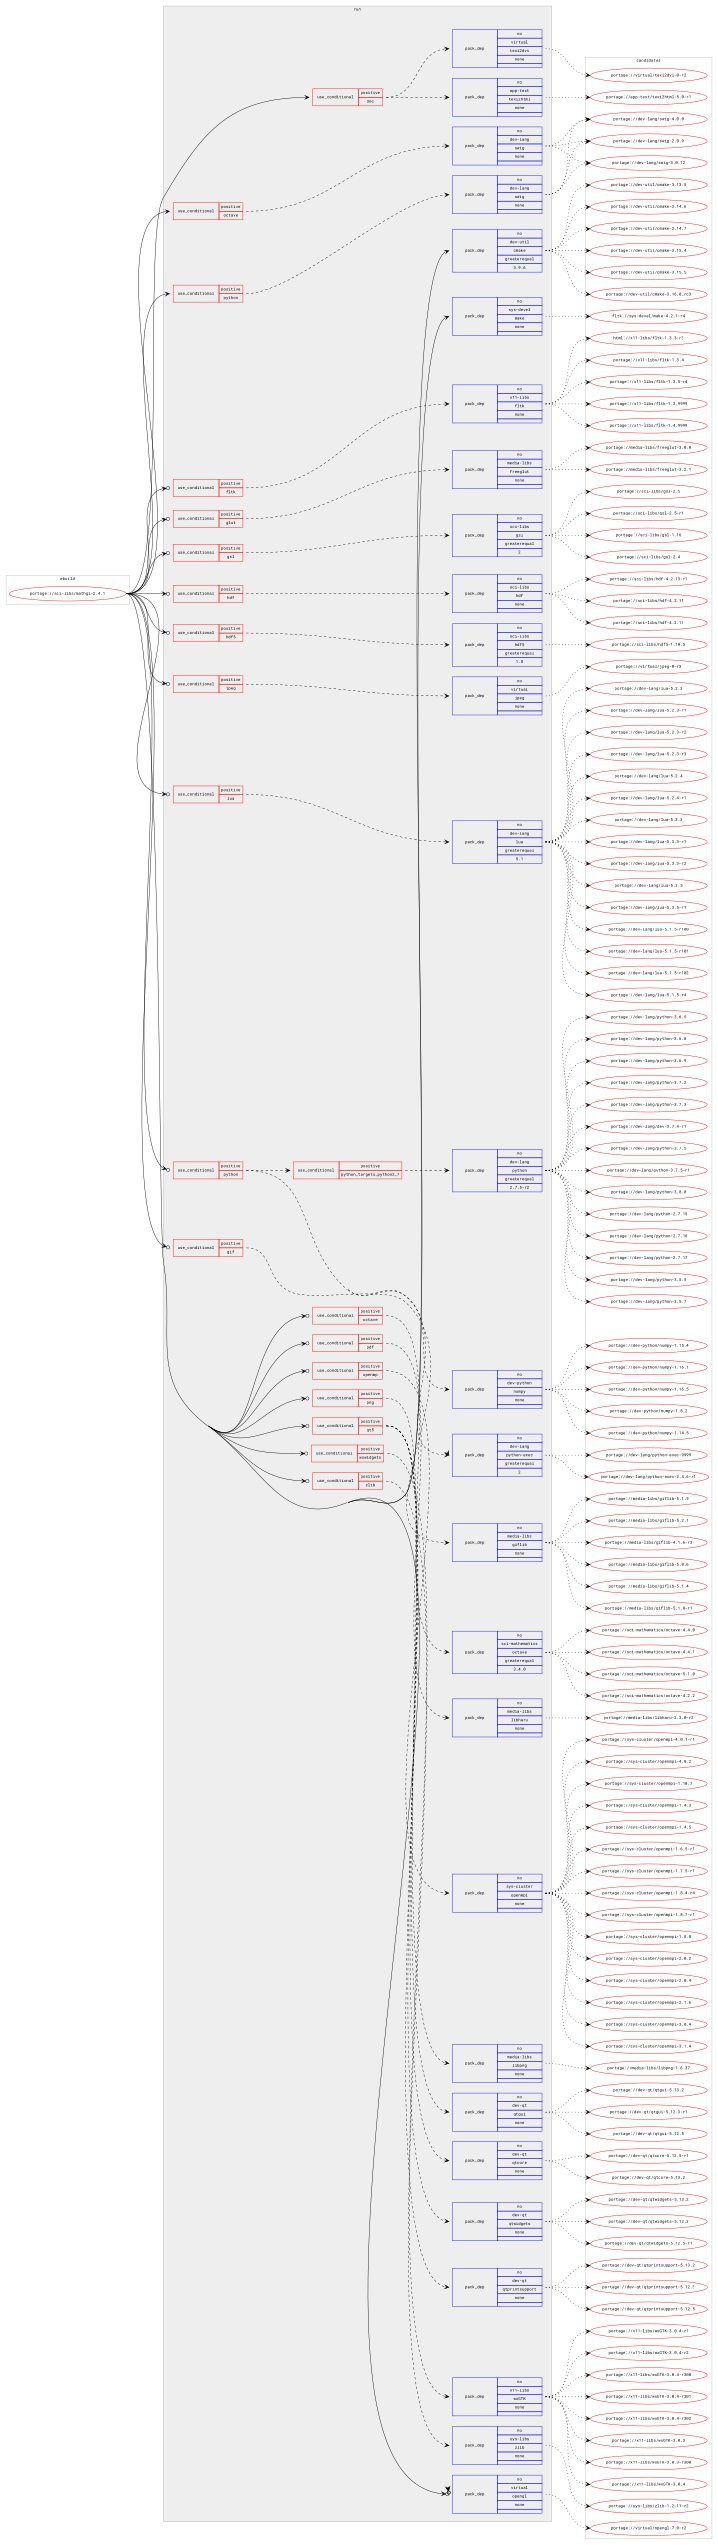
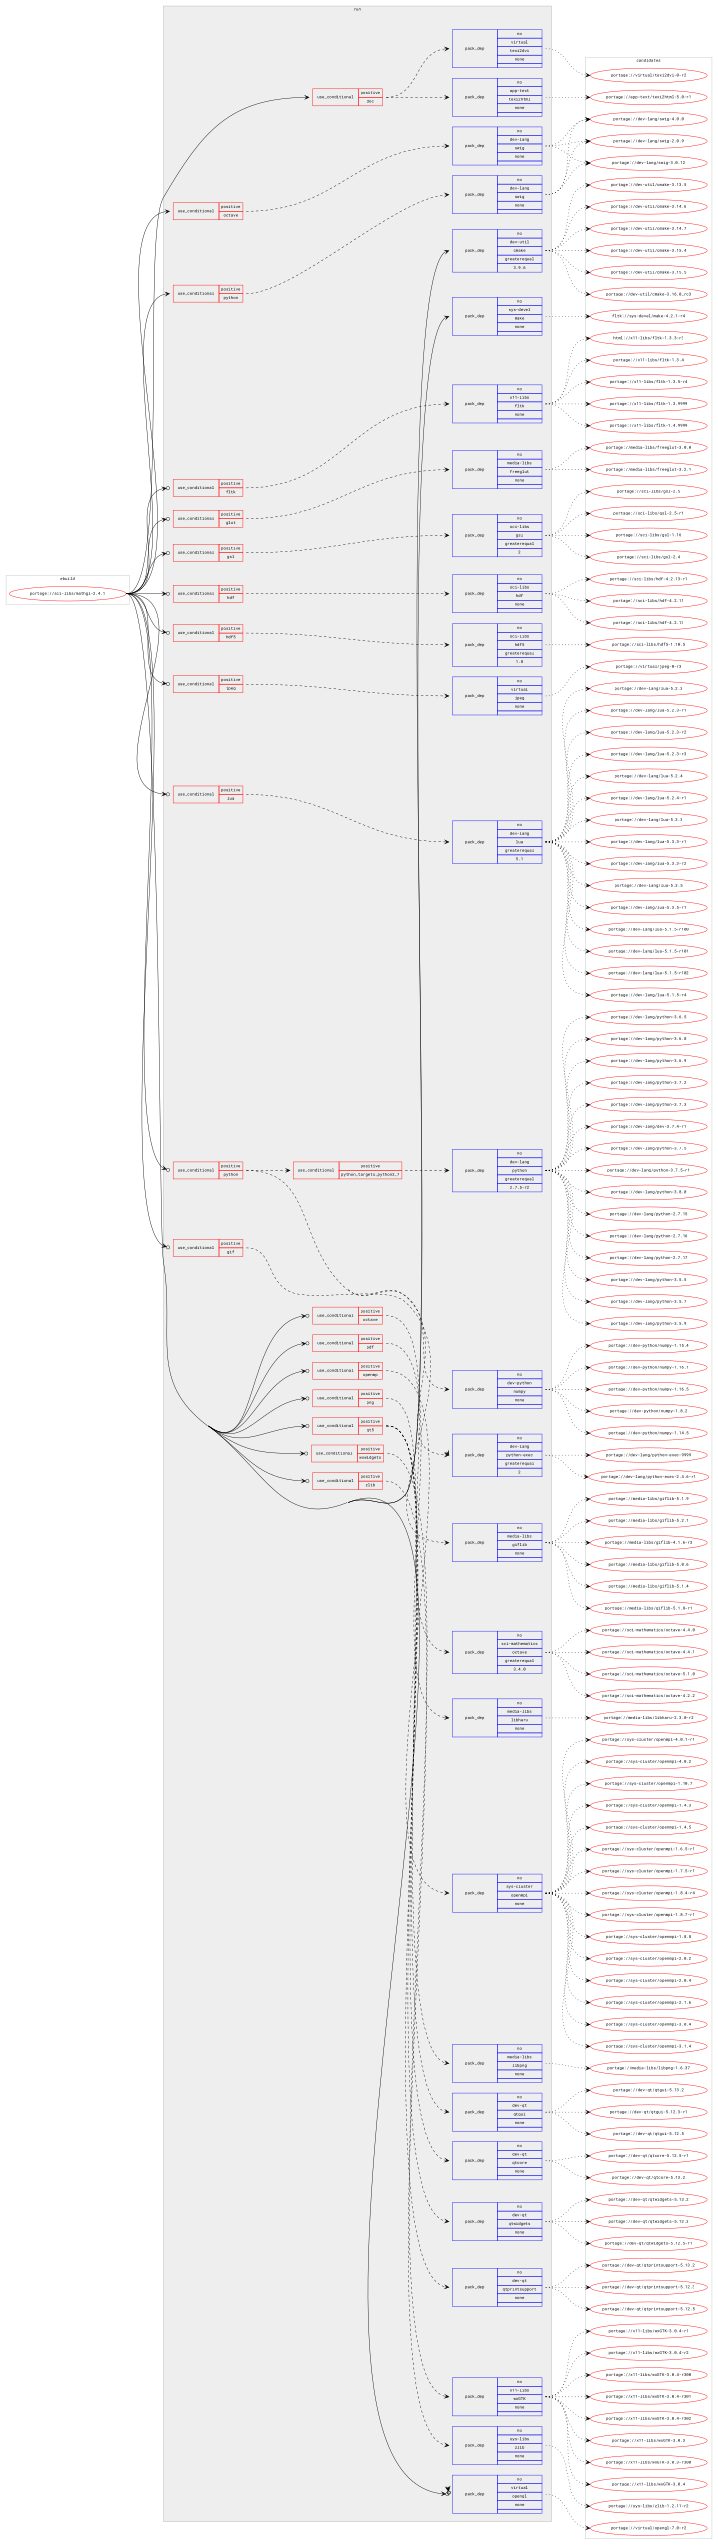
node "portage://dev-lang/python-3.5.9": added
